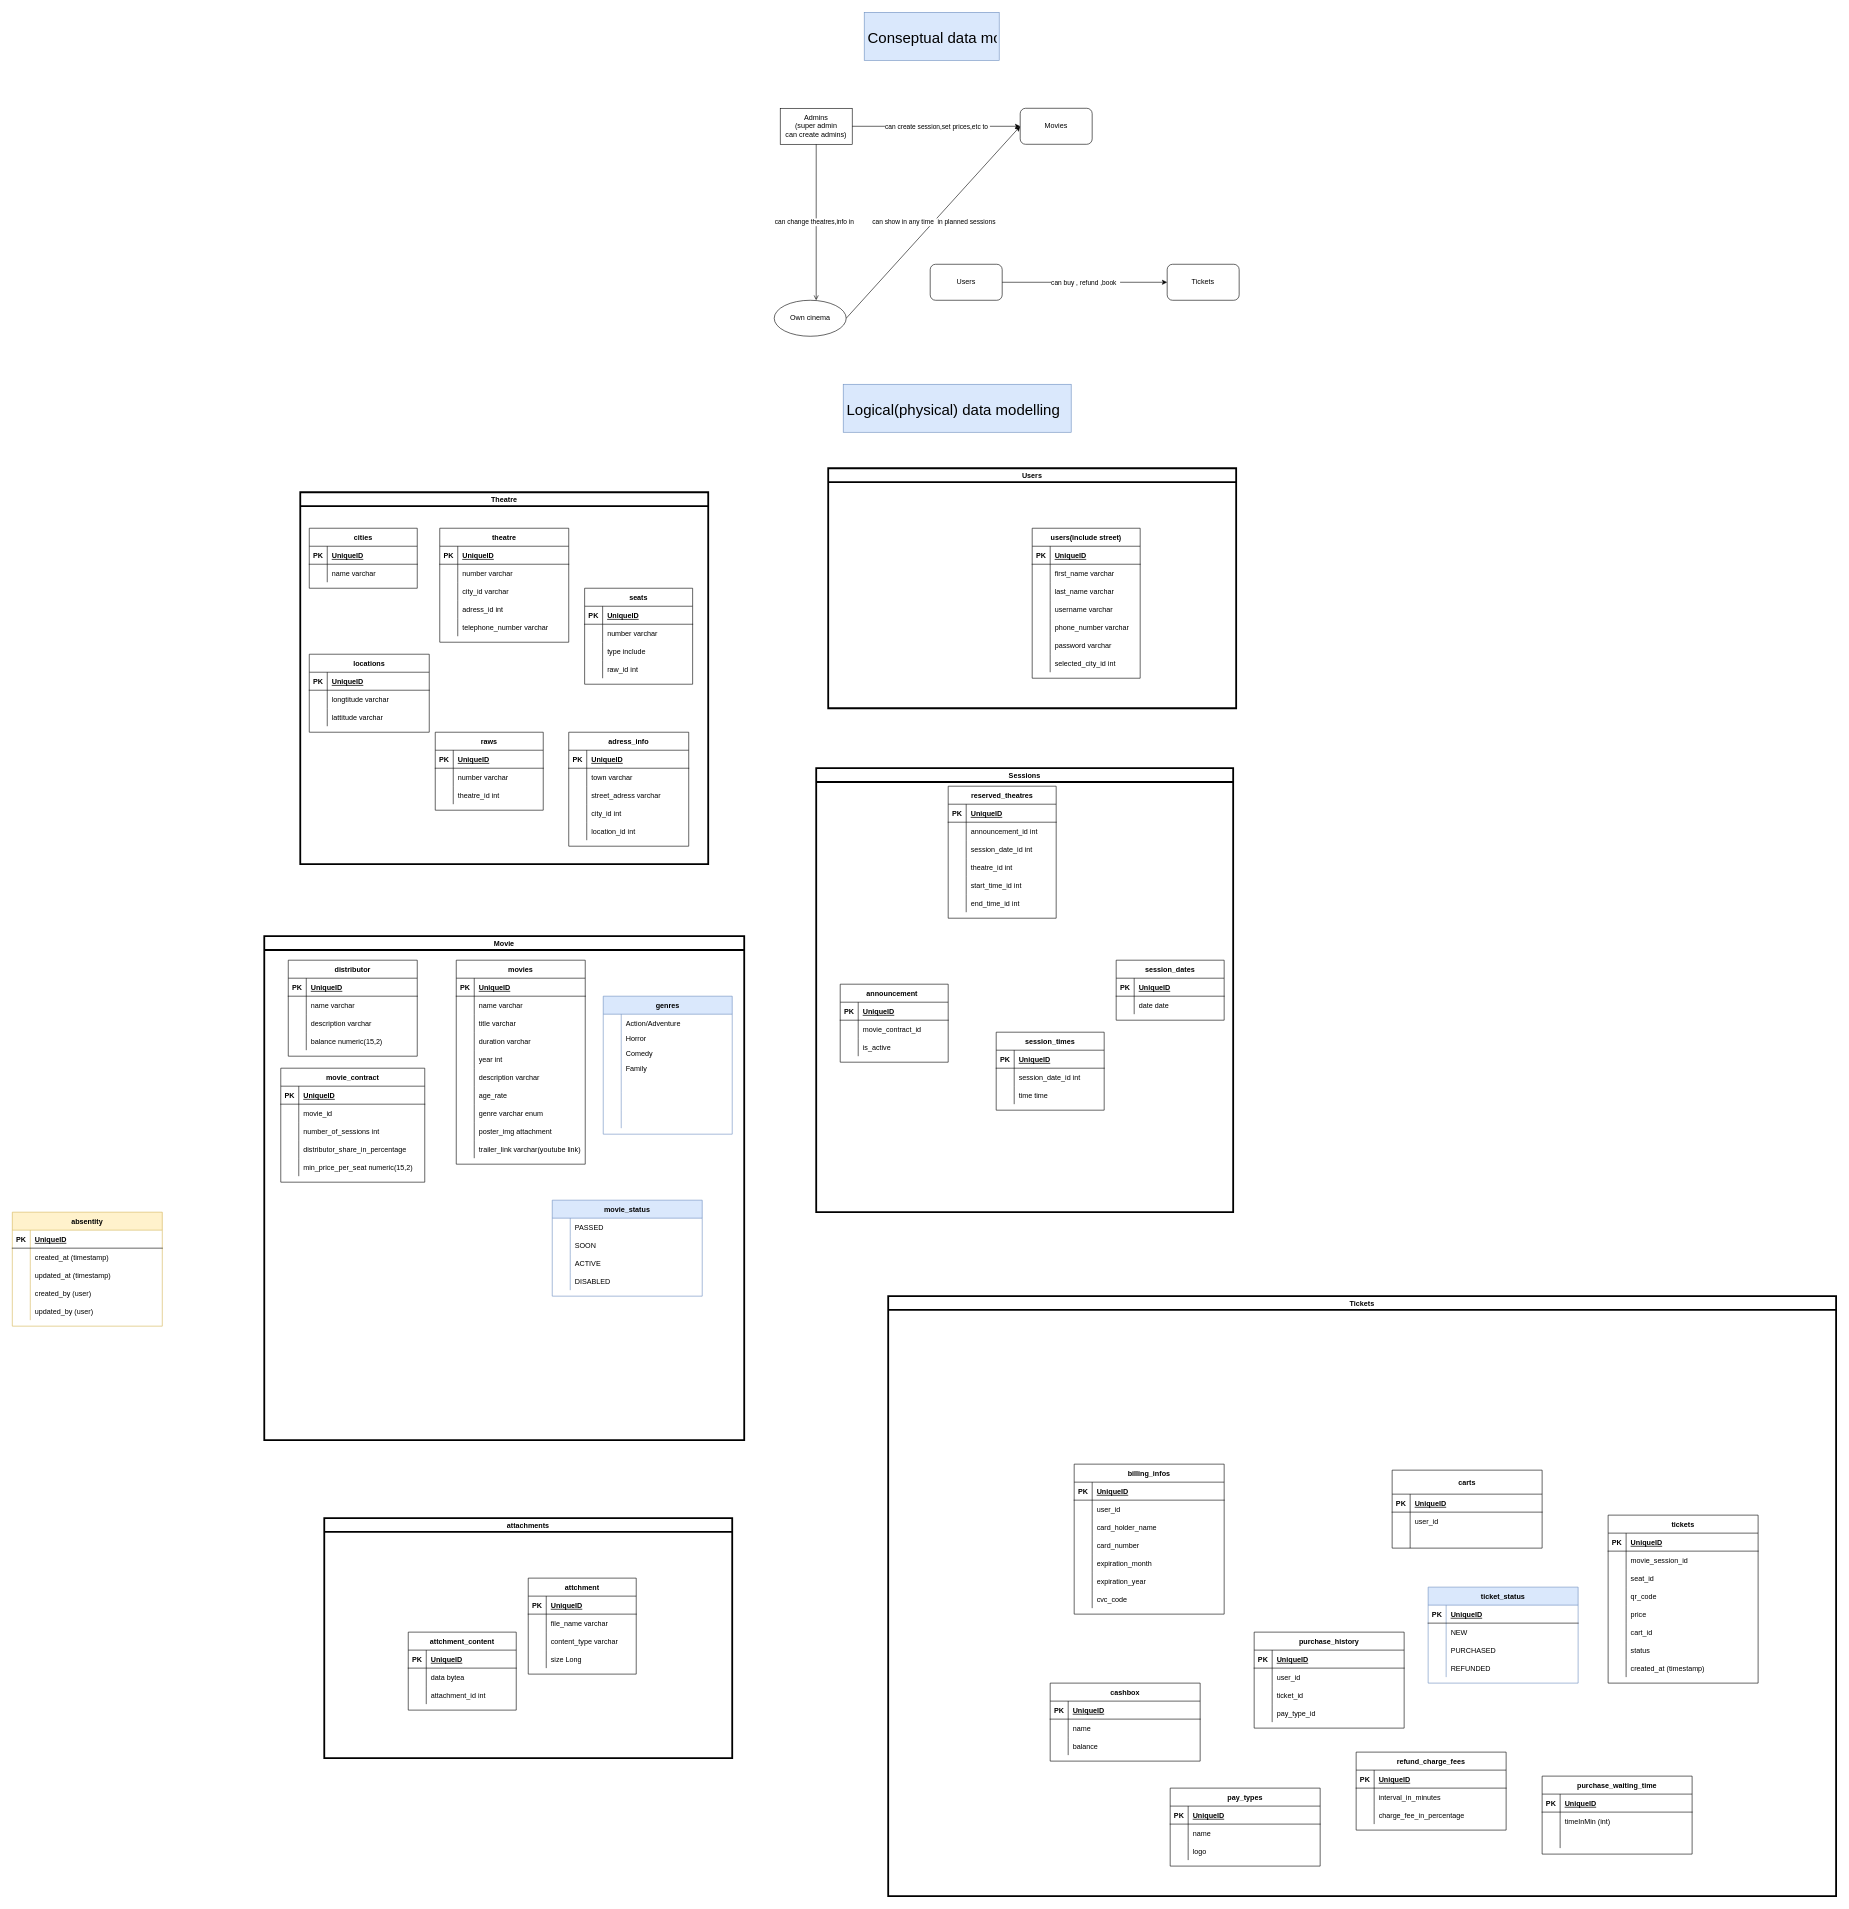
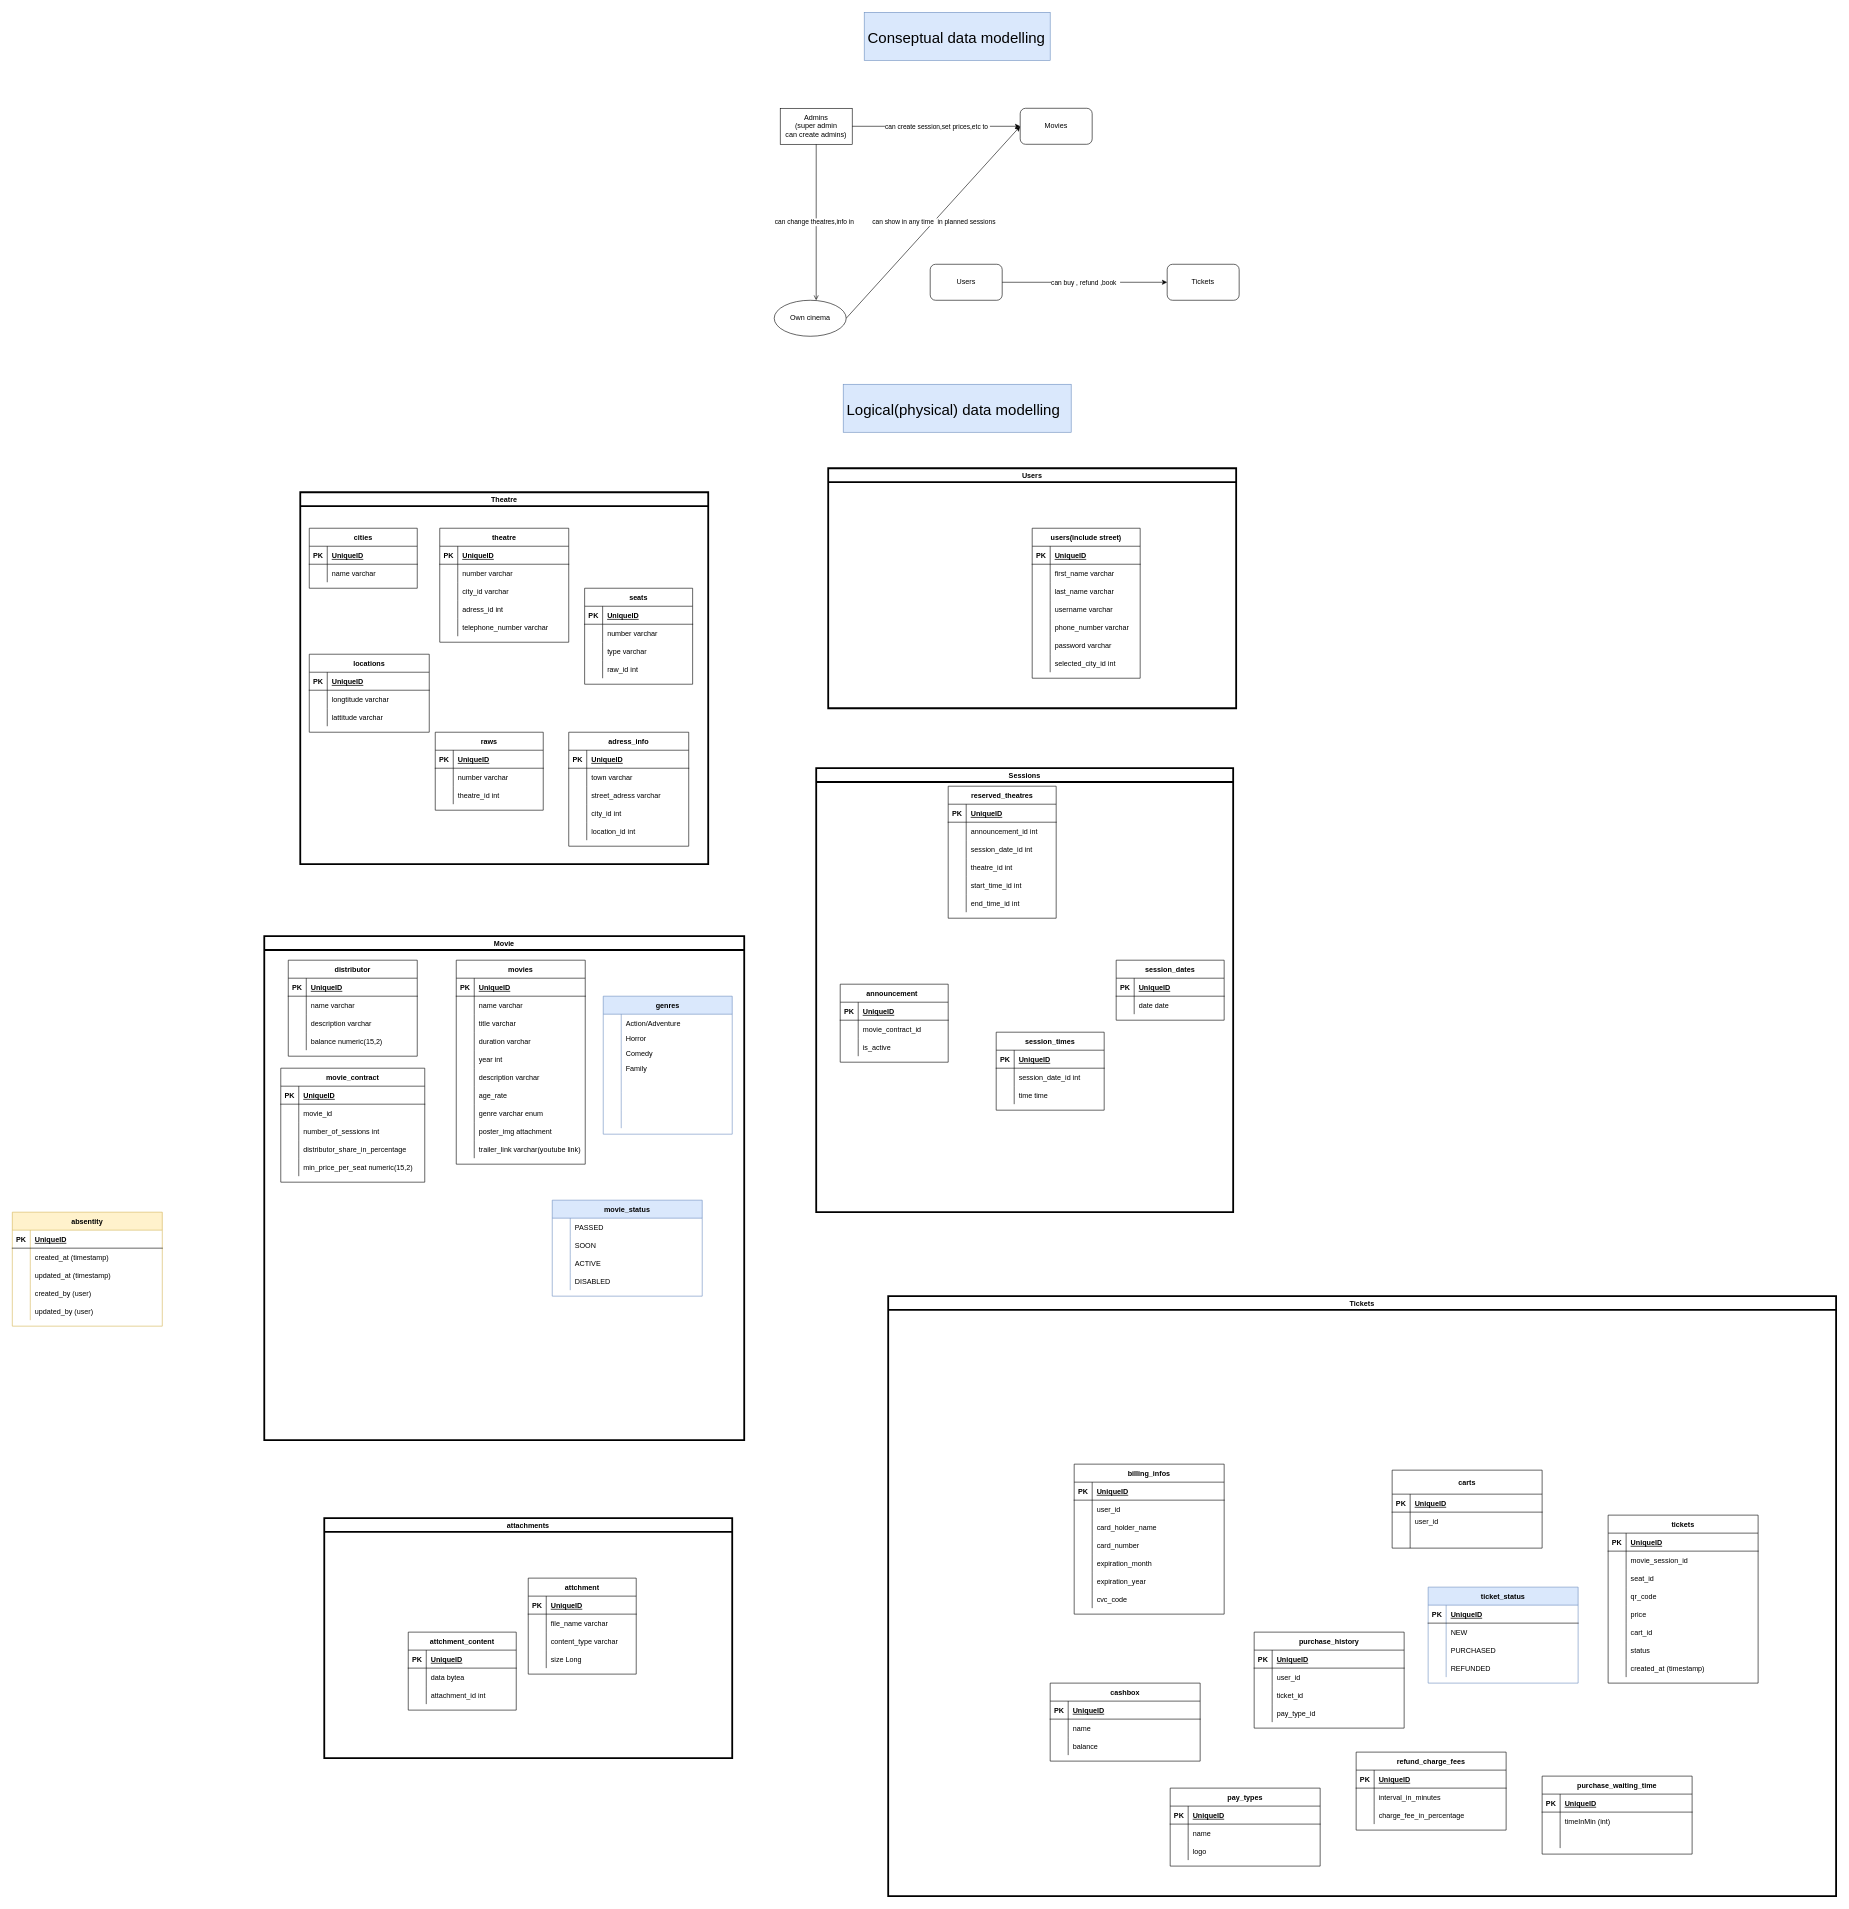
node "Conseptual data modelling": size 135x48 -> 186x48
node "type include": label "type include" -> "type varchar"
